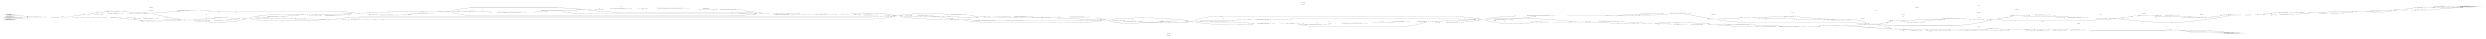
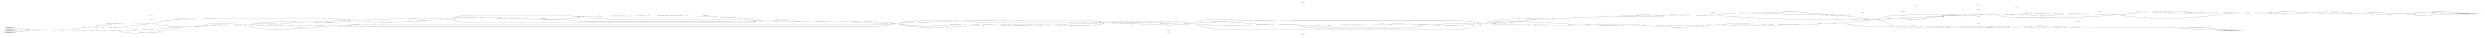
node "functionConfig.setTenant(tenant)@@@16@@@['1', '1', '0']": removed
